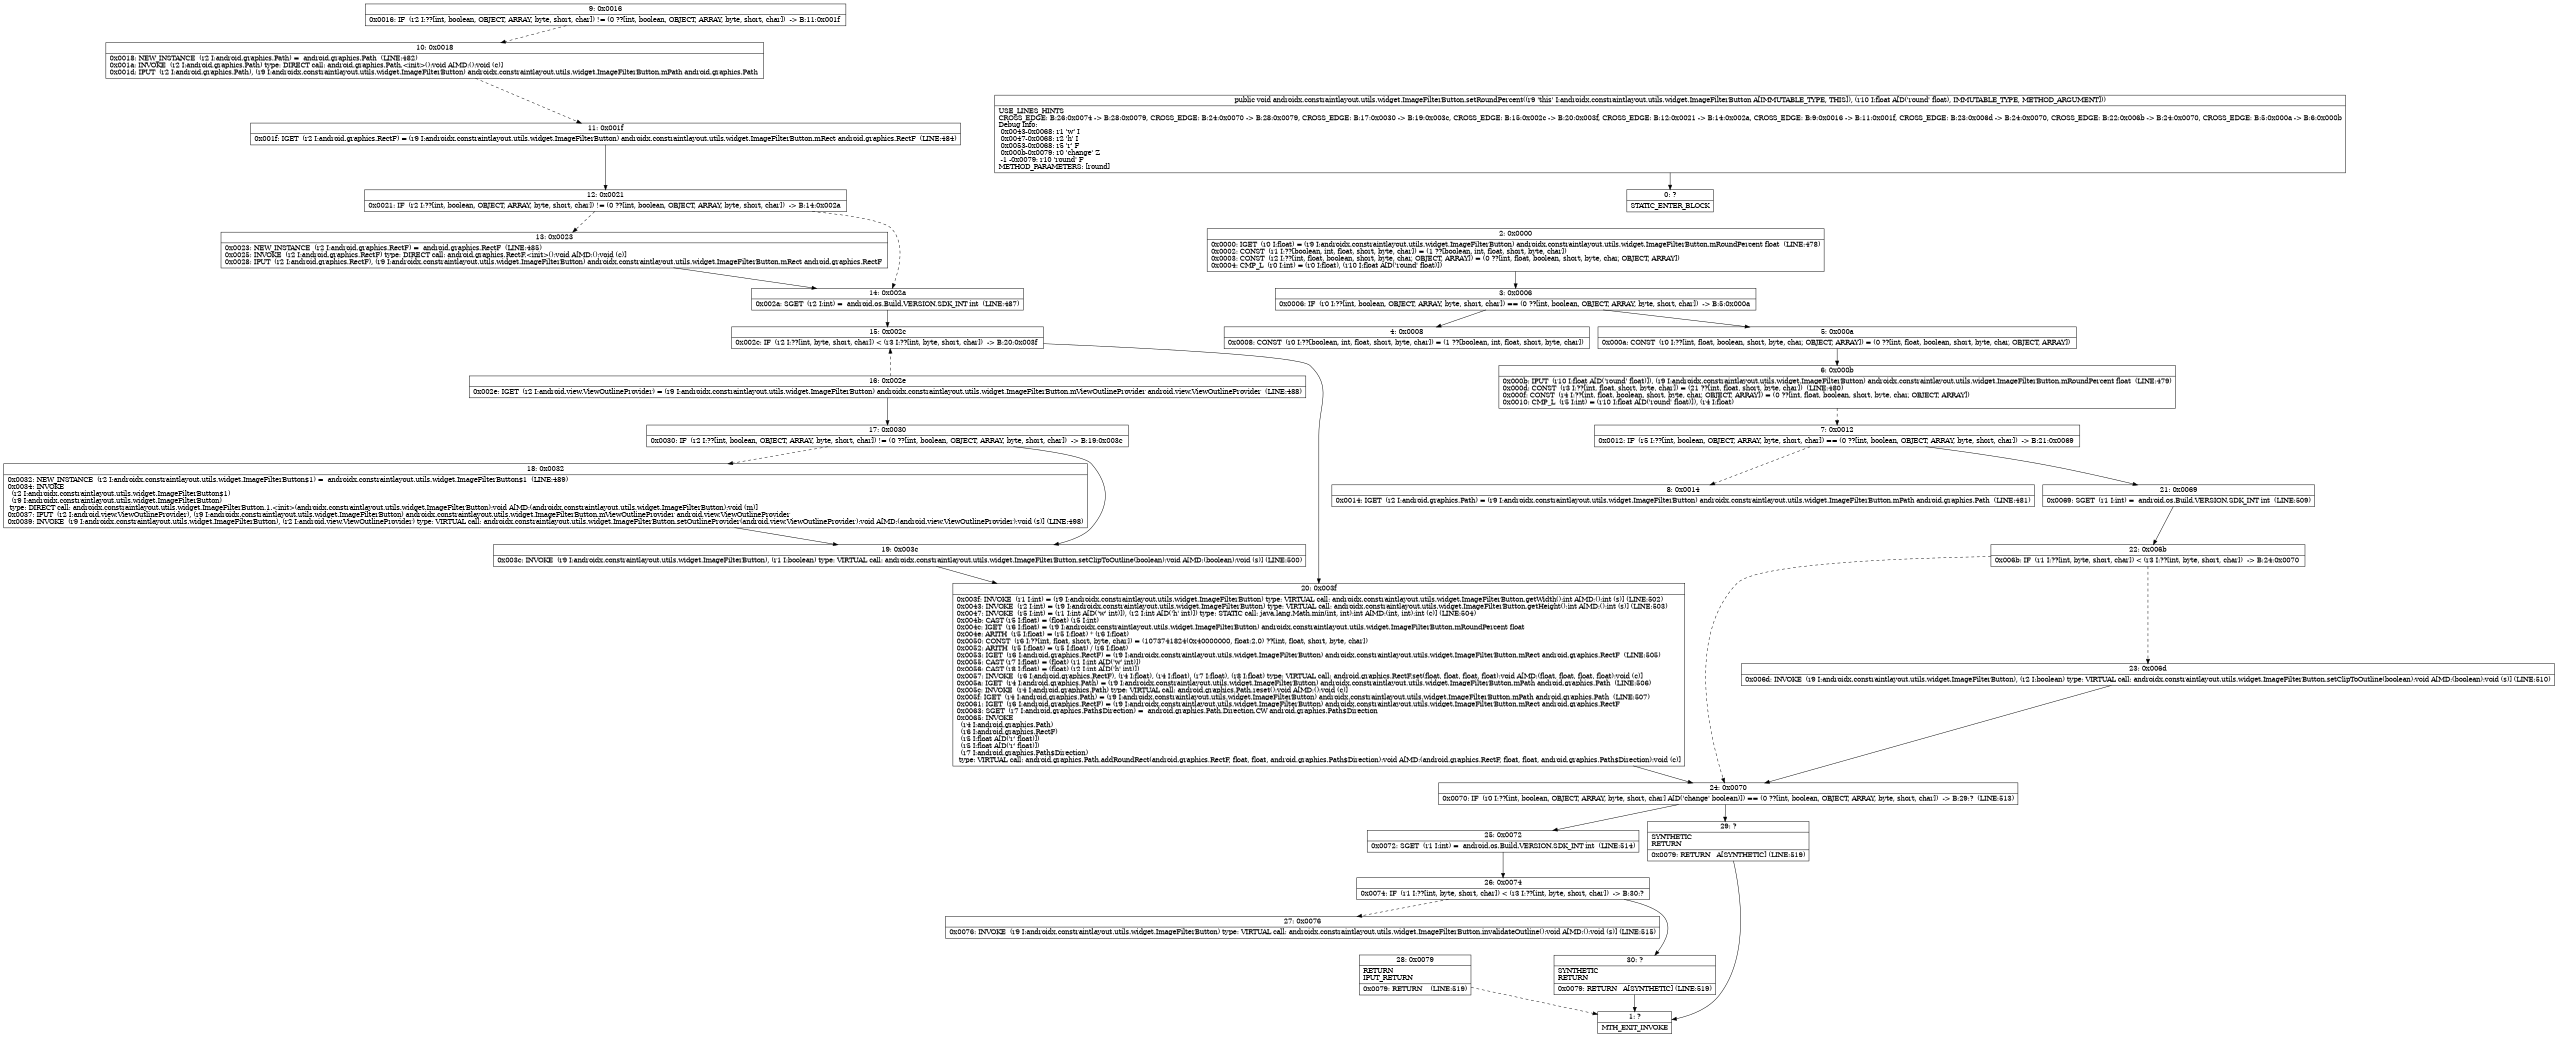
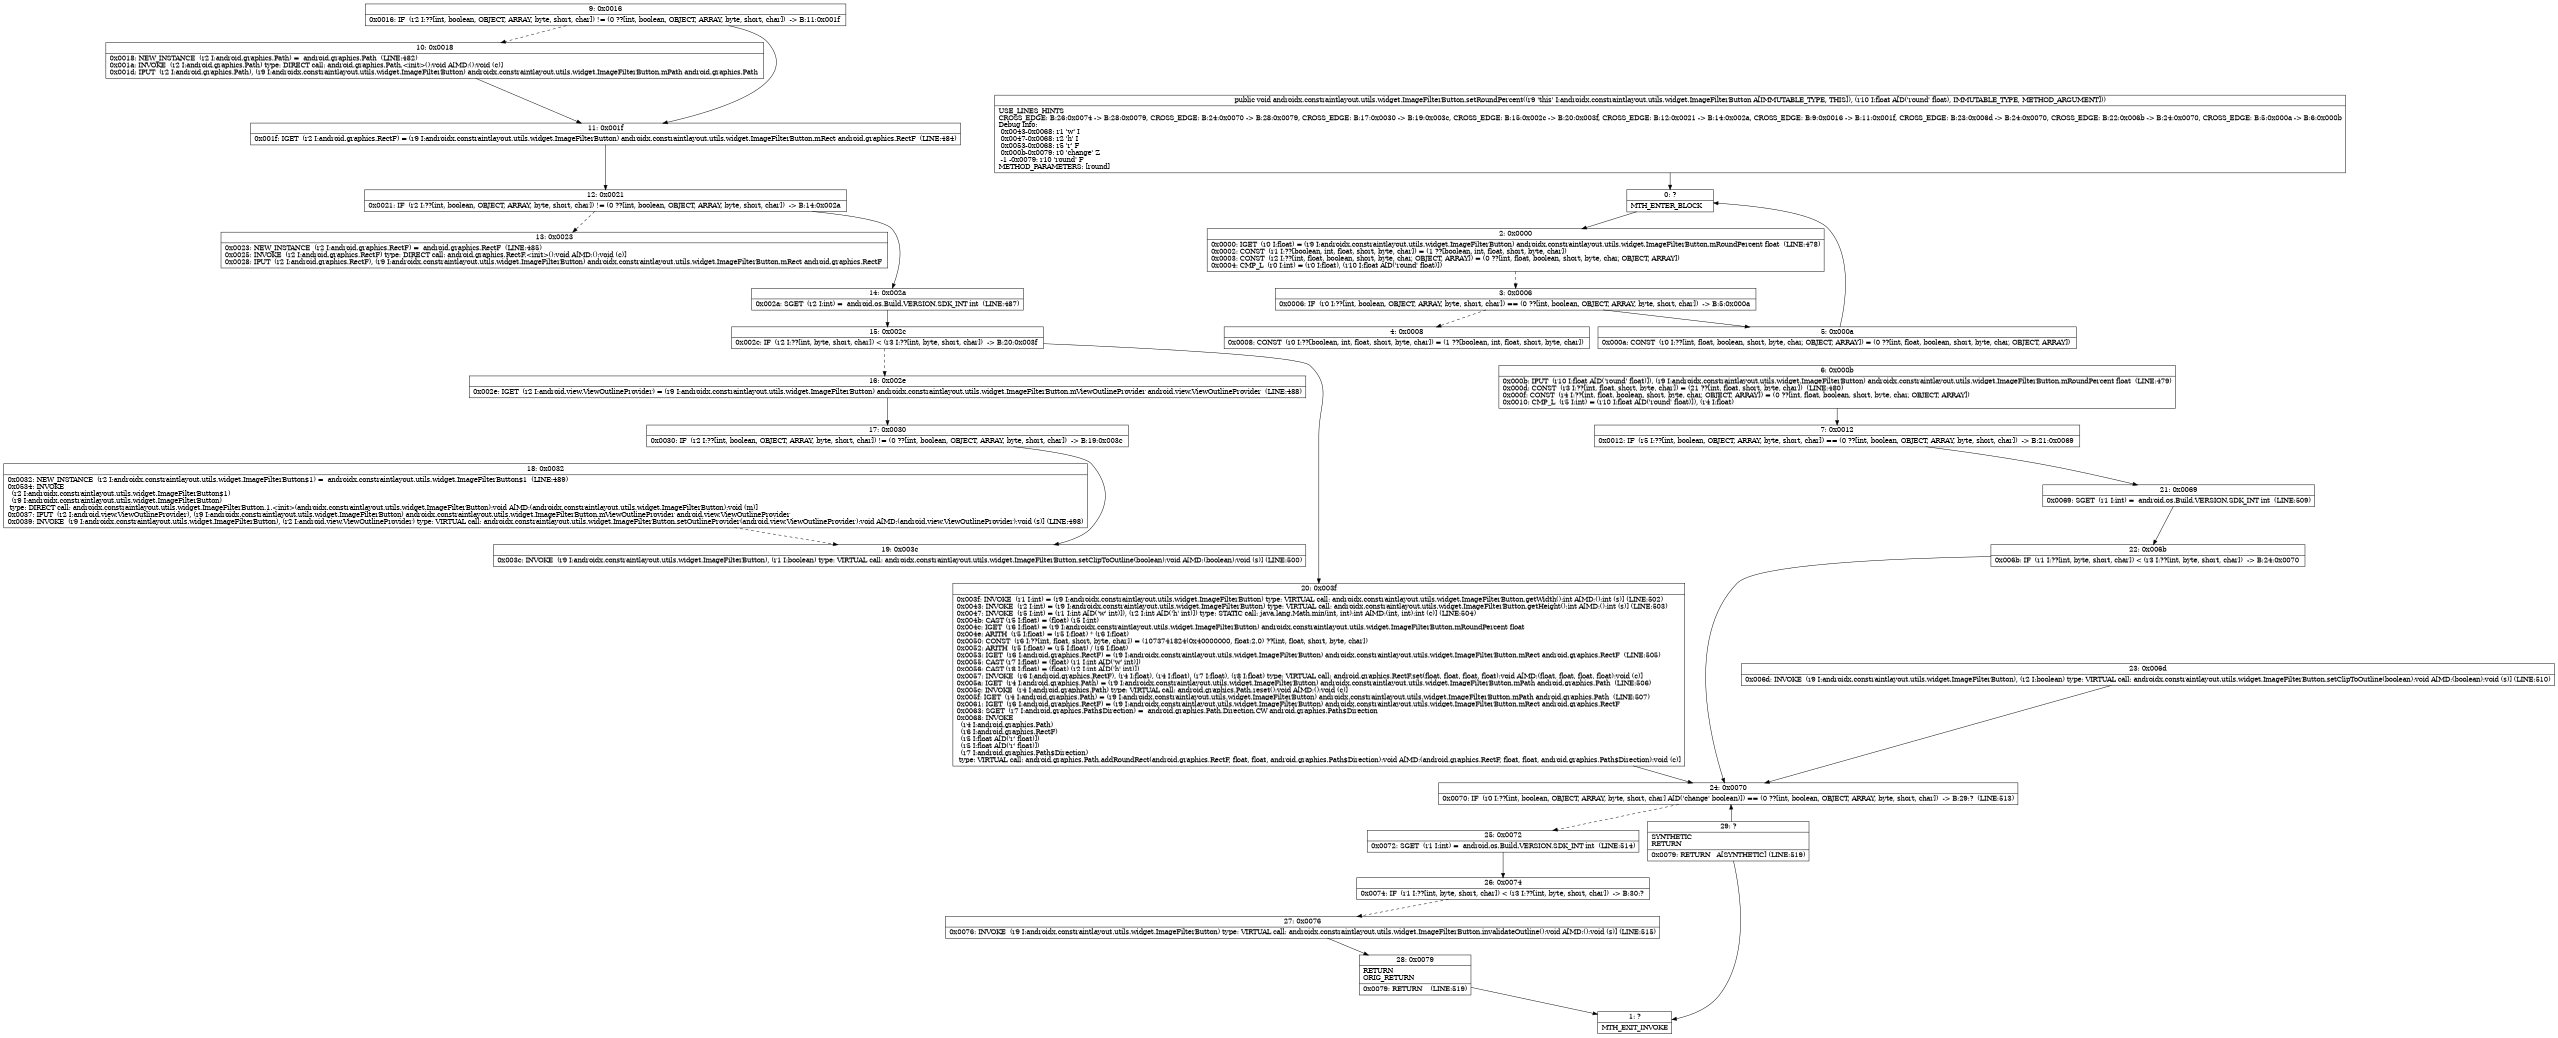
edge "9: 0x0016" -> "11: 0x001f": added
edge "10: 0x0018" -> "11: 0x001f": style dashed -> solid
node "0: ?": text "STATIC_ENTER_BLOCK" -> "MTH_ENTER_BLOCK"
edge "0: ?" -> "2: 0x0000": added
edge "12: 0x0021" -> "14: 0x002a": style dashed -> solid
edge "13: 0x0023" -> "14: 0x002a": removed
edge "2: 0x0000" -> "3: 0x0006": style solid -> dashed
edge "3: 0x0006" -> "4: 0x0008": style solid -> dashed
edge "5: 0x000a" -> "6: 0x000b": now "5: 0x000a" -> "0: ?"
edge "16: 0x002e" -> "15: 0x002c": reversed
edge "6: 0x000b" -> "7: 0x0012": style dashed -> solid
edge "17: 0x0030" -> "18: 0x0032": removed
node "18: 0x0032": text "0x0034: INVOKE" -> "0x0534: INVOKE"
node "8: 0x0014": removed
edge "18: 0x0032" -> "19: 0x003c": style solid -> dashed
edge "19: 0x003c" -> "20: 0x003f": removed
edge "22: 0x006b" -> "24: 0x0070": style dashed -> solid
edge "22: 0x006b" -> "23: 0x006d": removed
node "20: 0x003f": text "0x0065: INVOKE" -> "0x0068: INVOKE"
edge "24: 0x0070" -> "29: ?": reversed
edge "24: 0x0070" -> "25: 0x0072": style solid -> dashed
edge "27: 0x0076" -> "28: 0x0079": added
node "30: ?": removed
node "28: 0x0079": text "IPUT_RETURN" -> "ORIG_RETURN"
edge "28: 0x0079" -> "1: ?": style dashed -> solid
